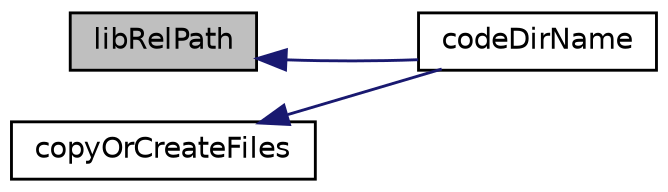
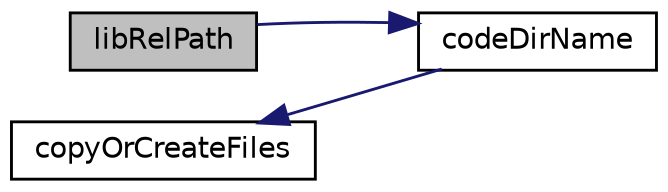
edge "codeDirName" -> "libRelPath": reversed
